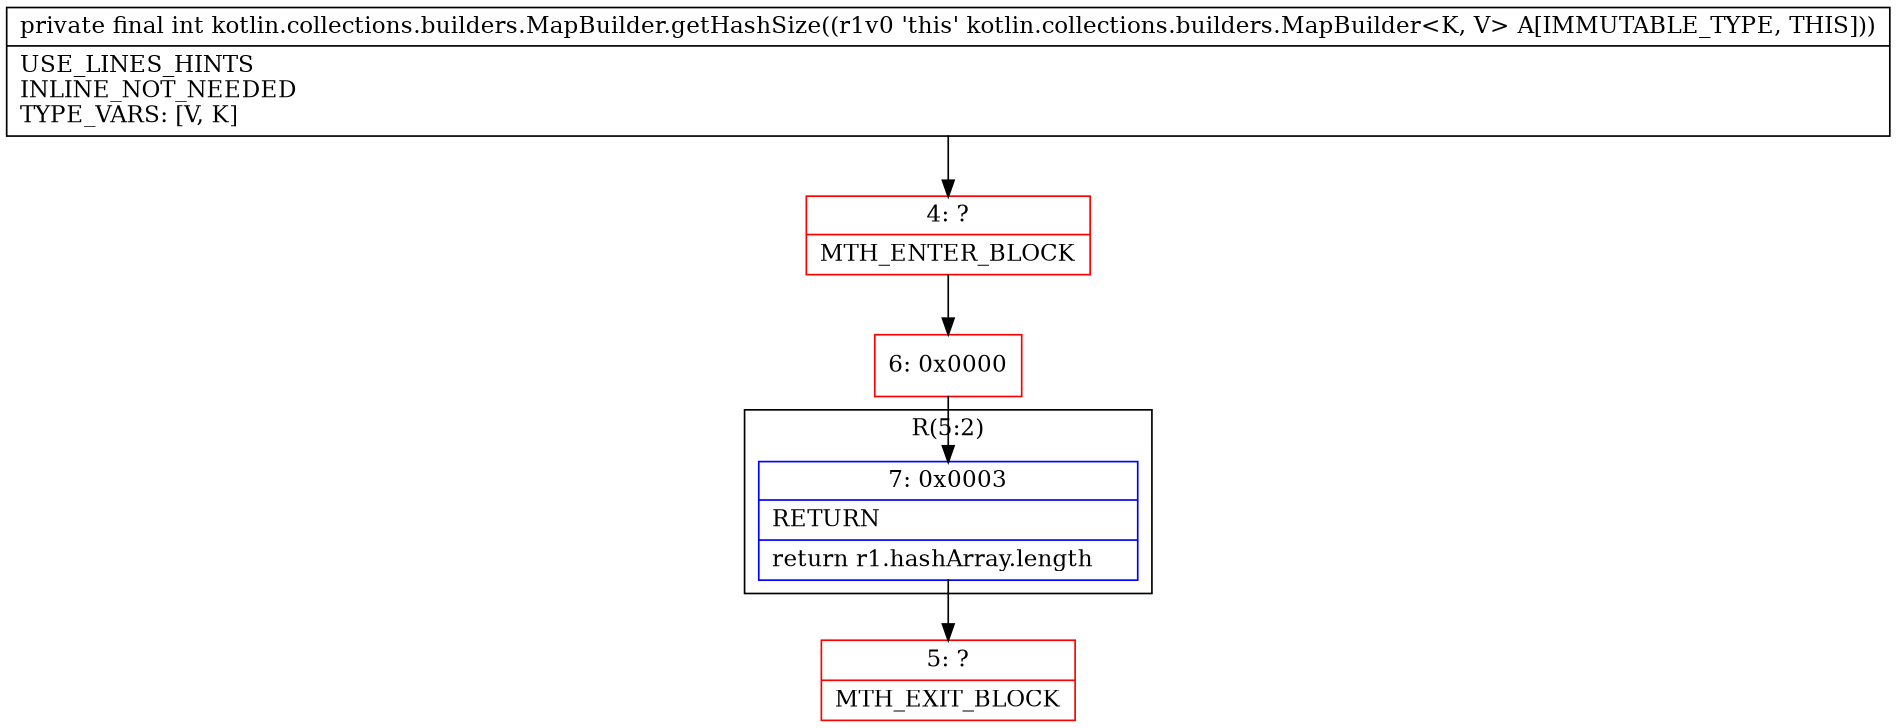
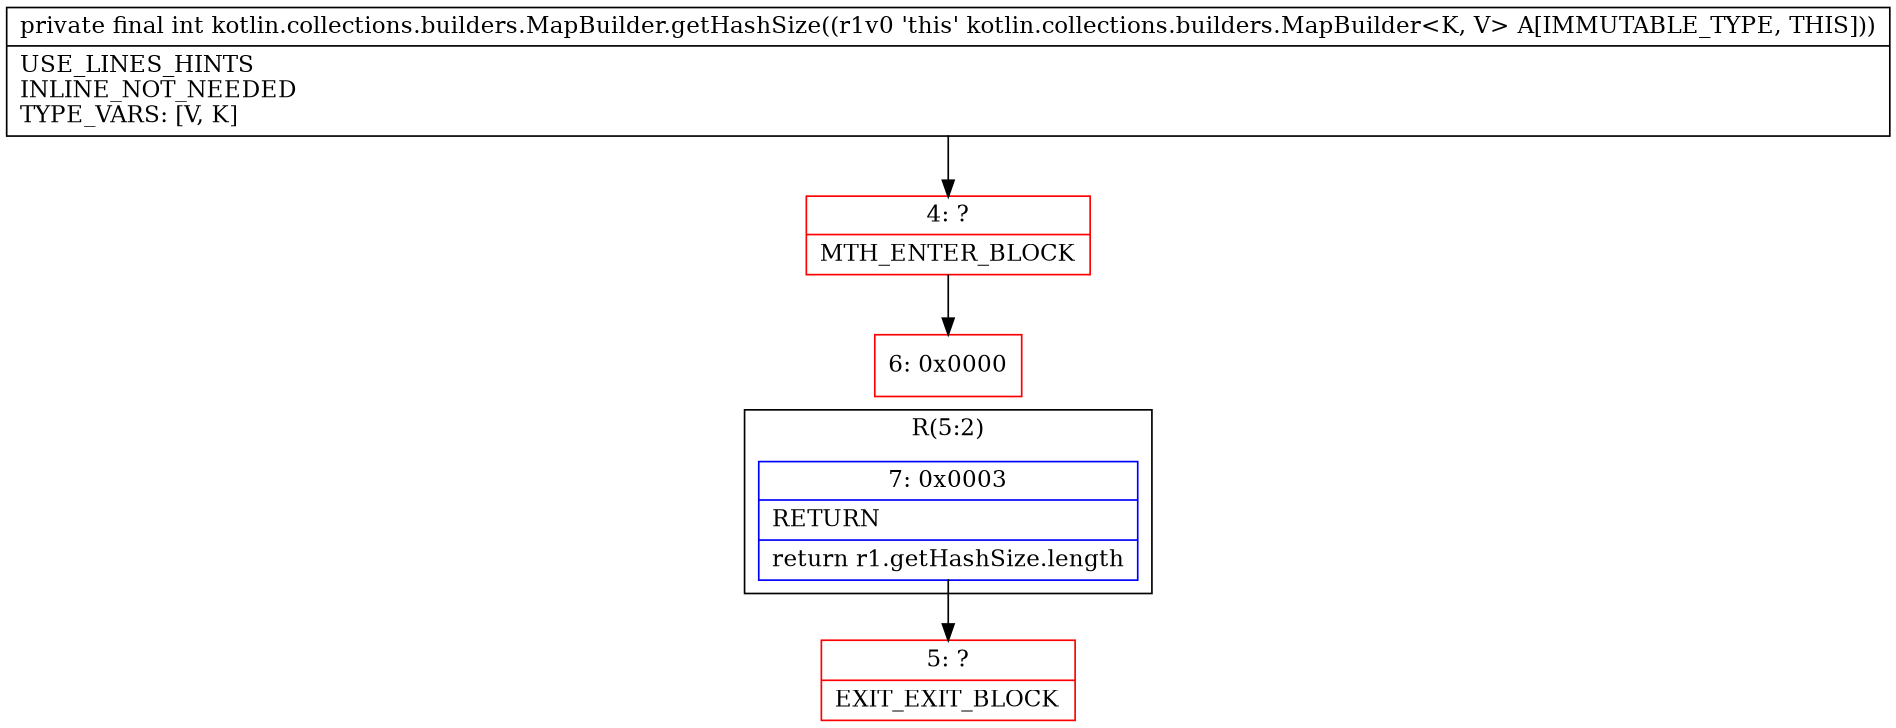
edge "6: 0x0000" -> "7: 0x0003": removed
node "7: 0x0003": text "return r1.hashArray.length" -> "return r1.getHashSize.length"
node "5: ?": text "MTH_EXIT_BLOCK" -> "EXIT_EXIT_BLOCK"
